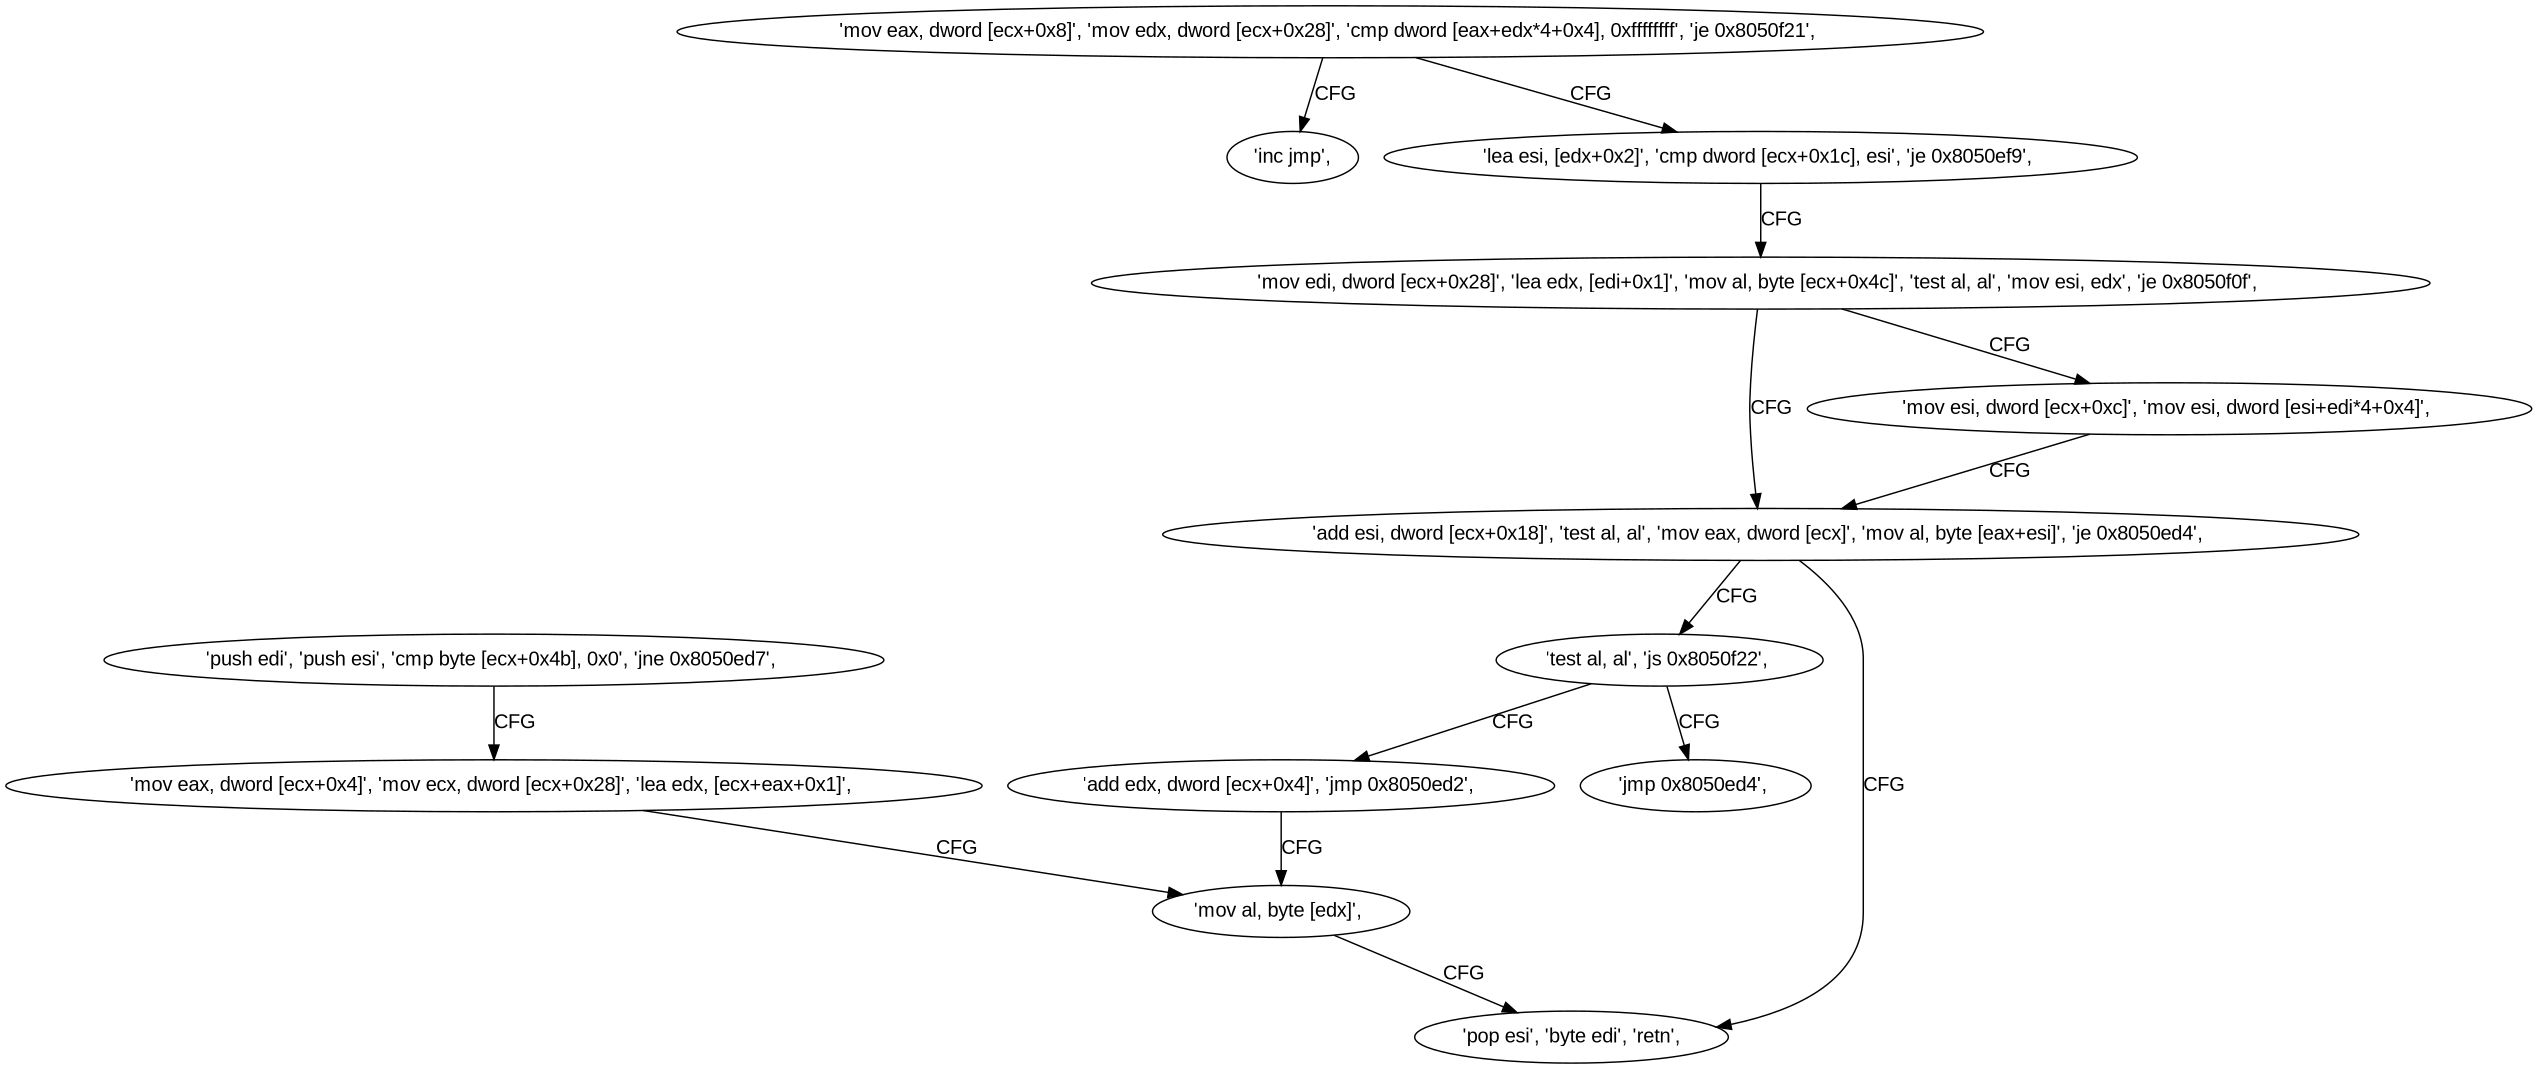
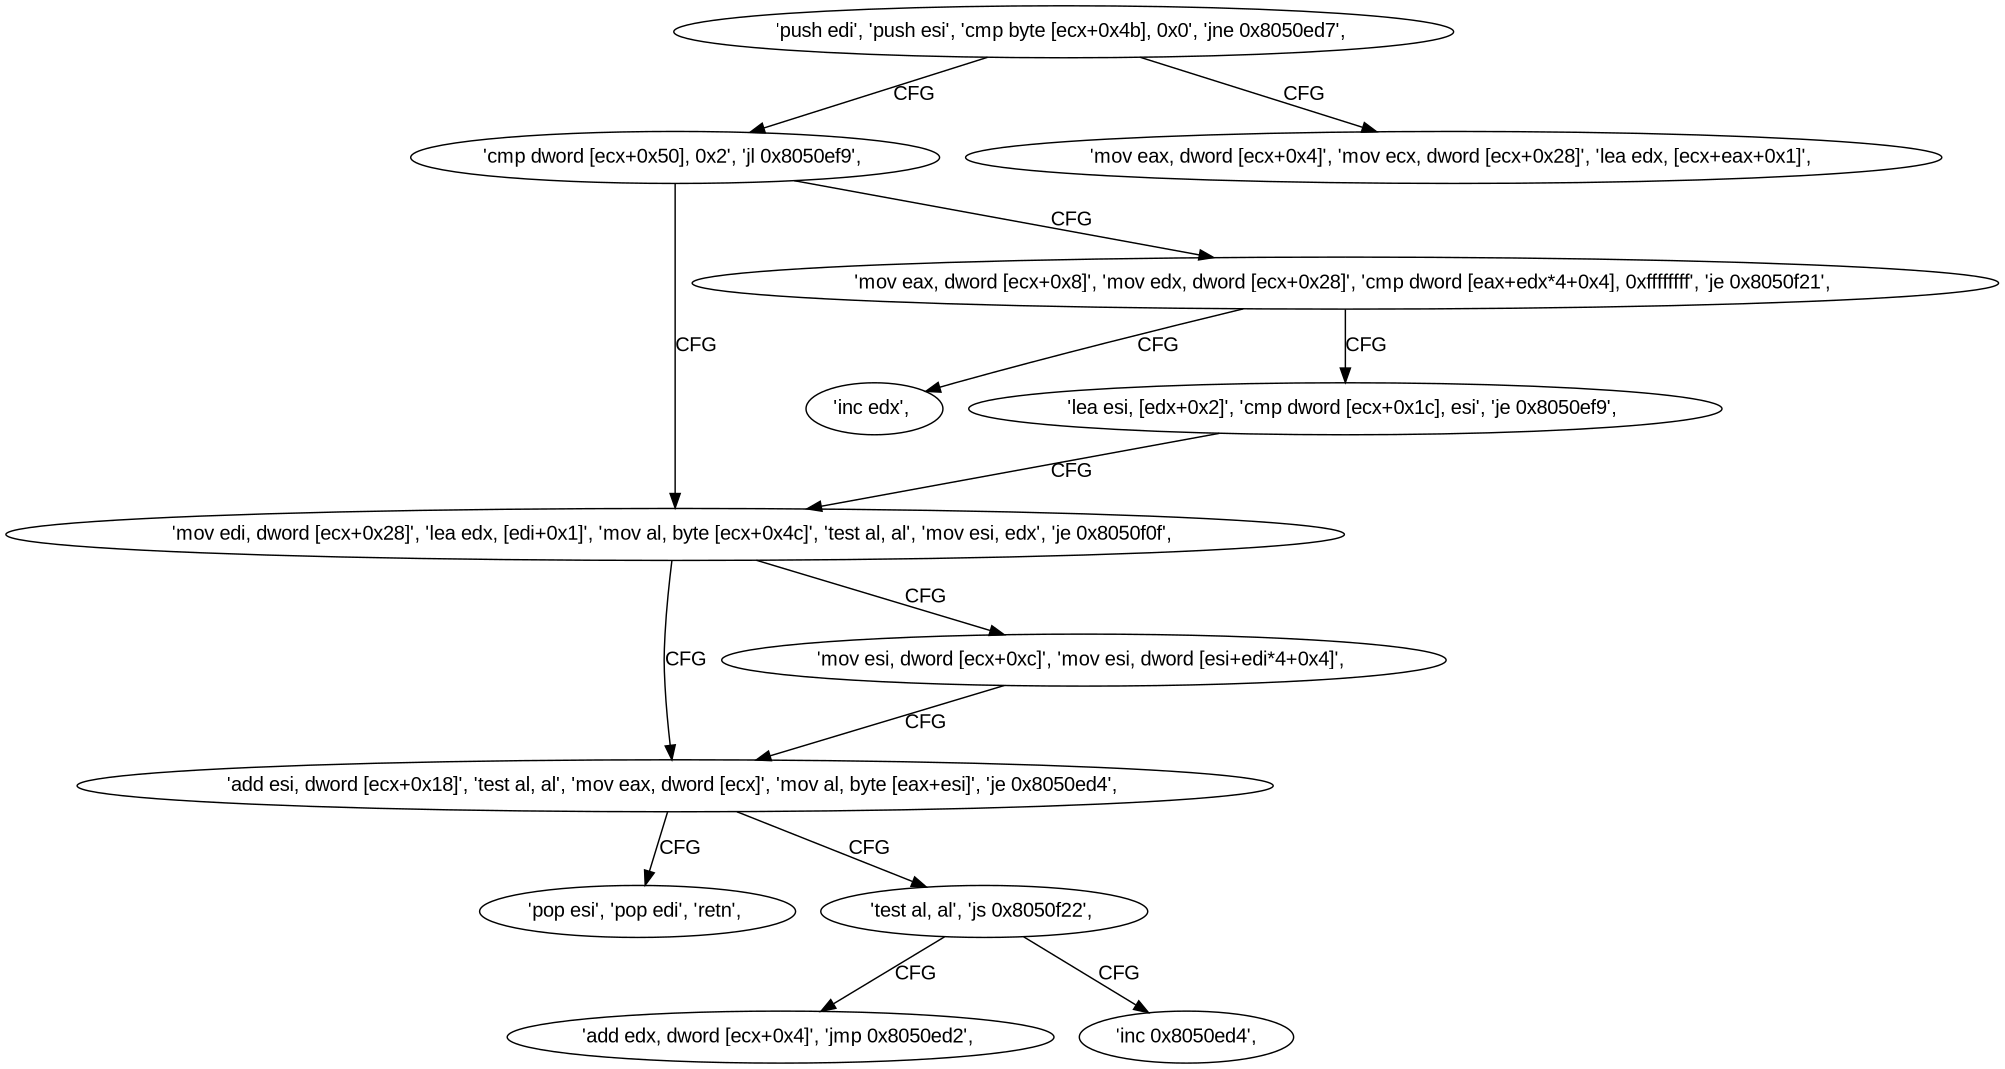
node "'cmp dword [ecx+0x50], 0x2', 'jl 0x8050ef9',": added
node "'inc jmp',": label "'inc jmp'," -> "'inc edx',"
node "'jmp 0x8050ed4',": label "'jmp 0x8050ed4'," -> "'inc 0x8050ed4',"
node "'mov al, byte [edx]',": removed
node "'pop esi', 'byte edi', 'retn',": label "'pop esi', 'byte edi', 'retn'," -> "'pop esi', 'pop edi', 'retn',"
